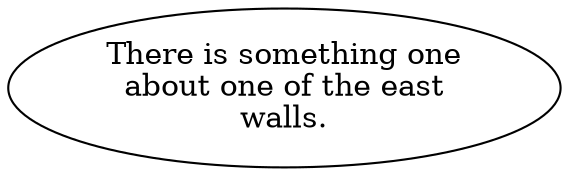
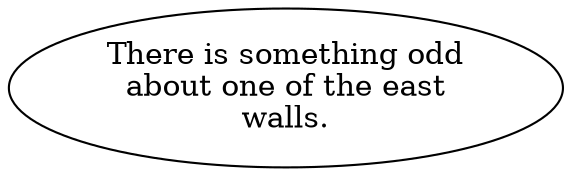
node "There is something one about one of the east walls.": label "There is something one about one of the east walls." -> "There is something odd about one of the east walls."
